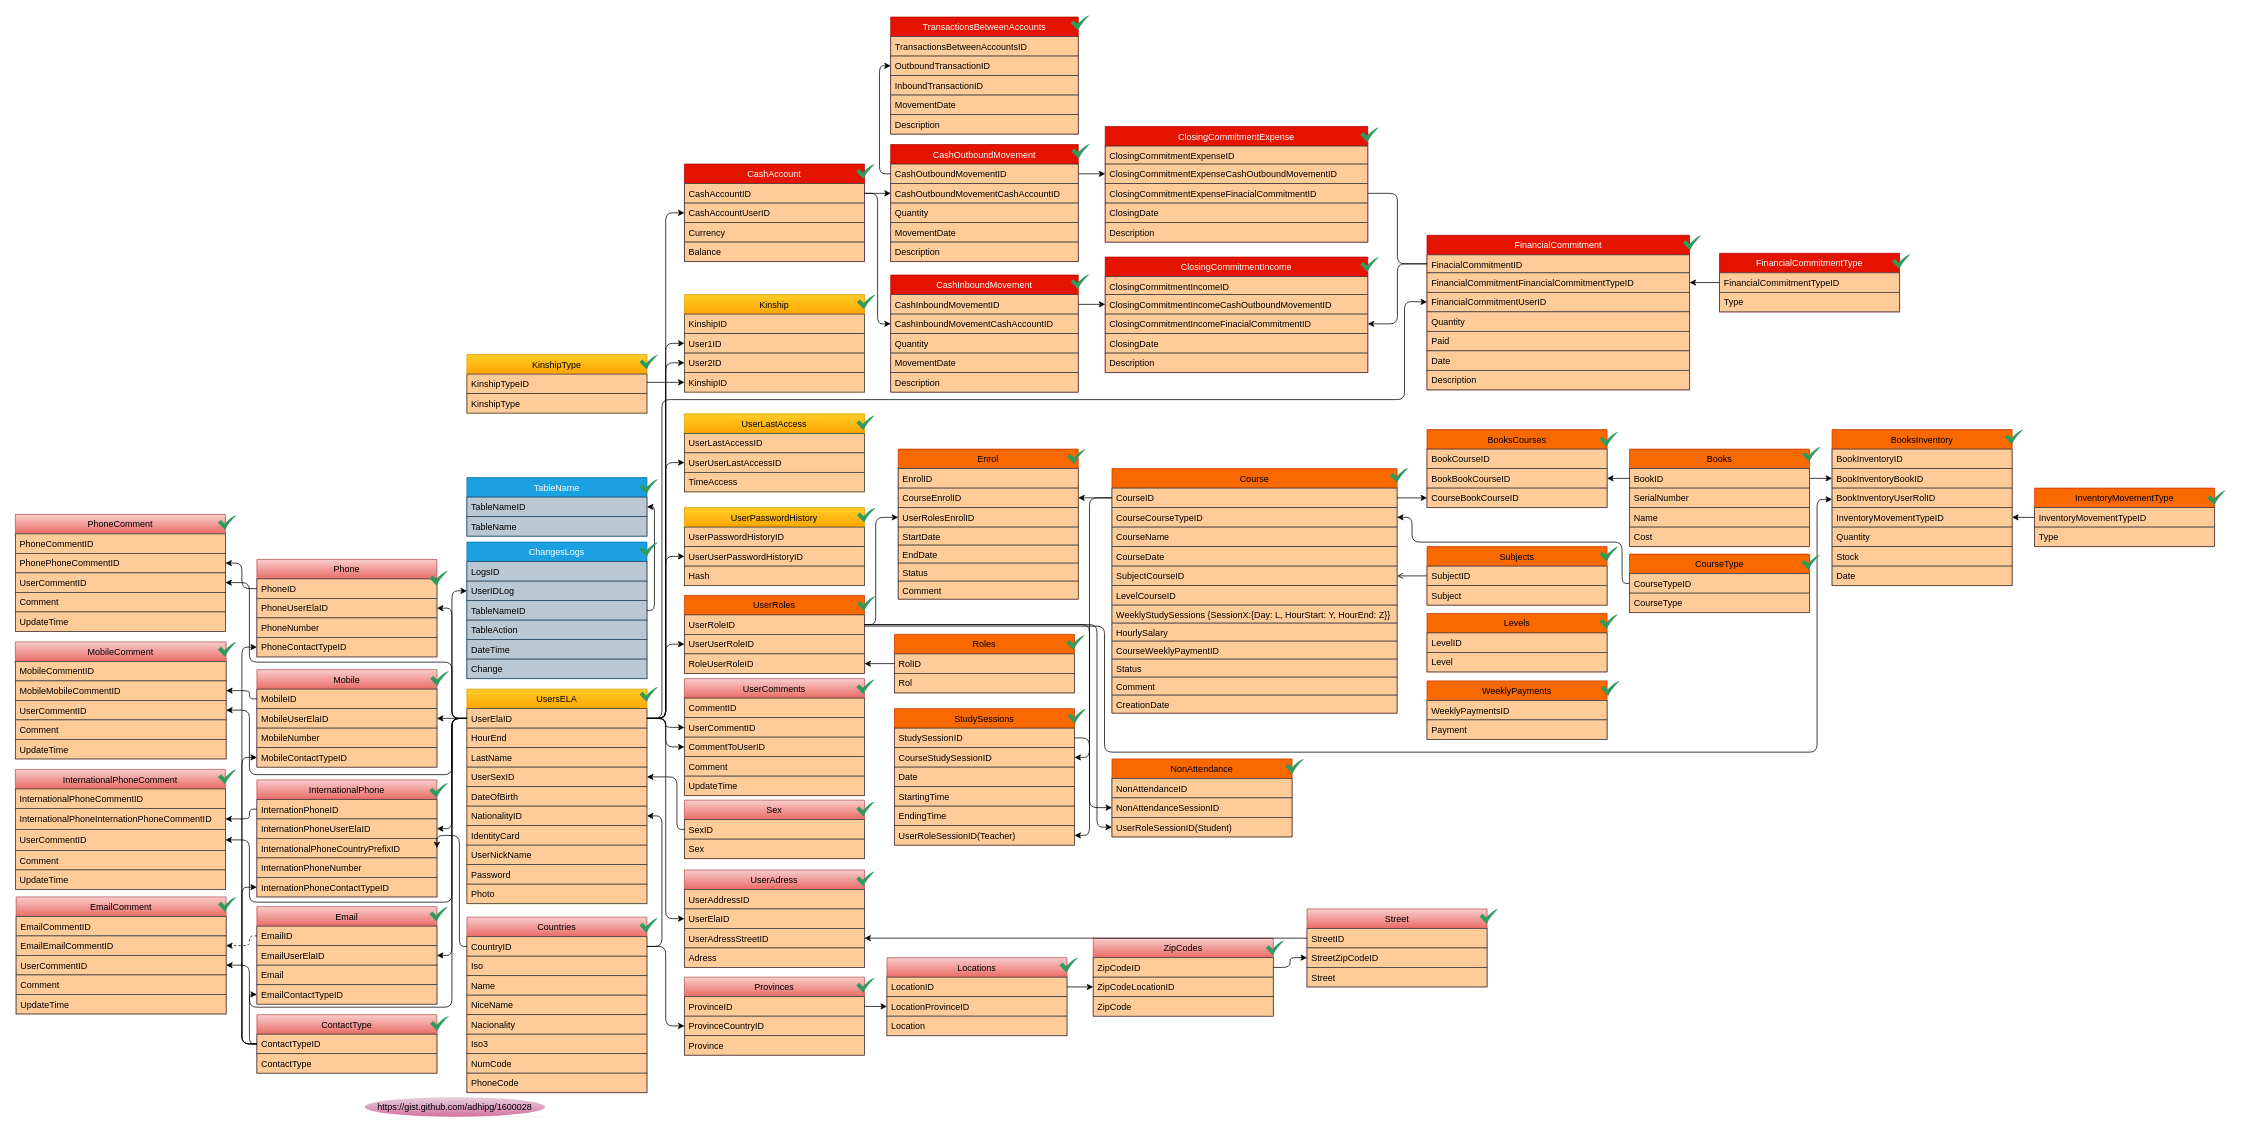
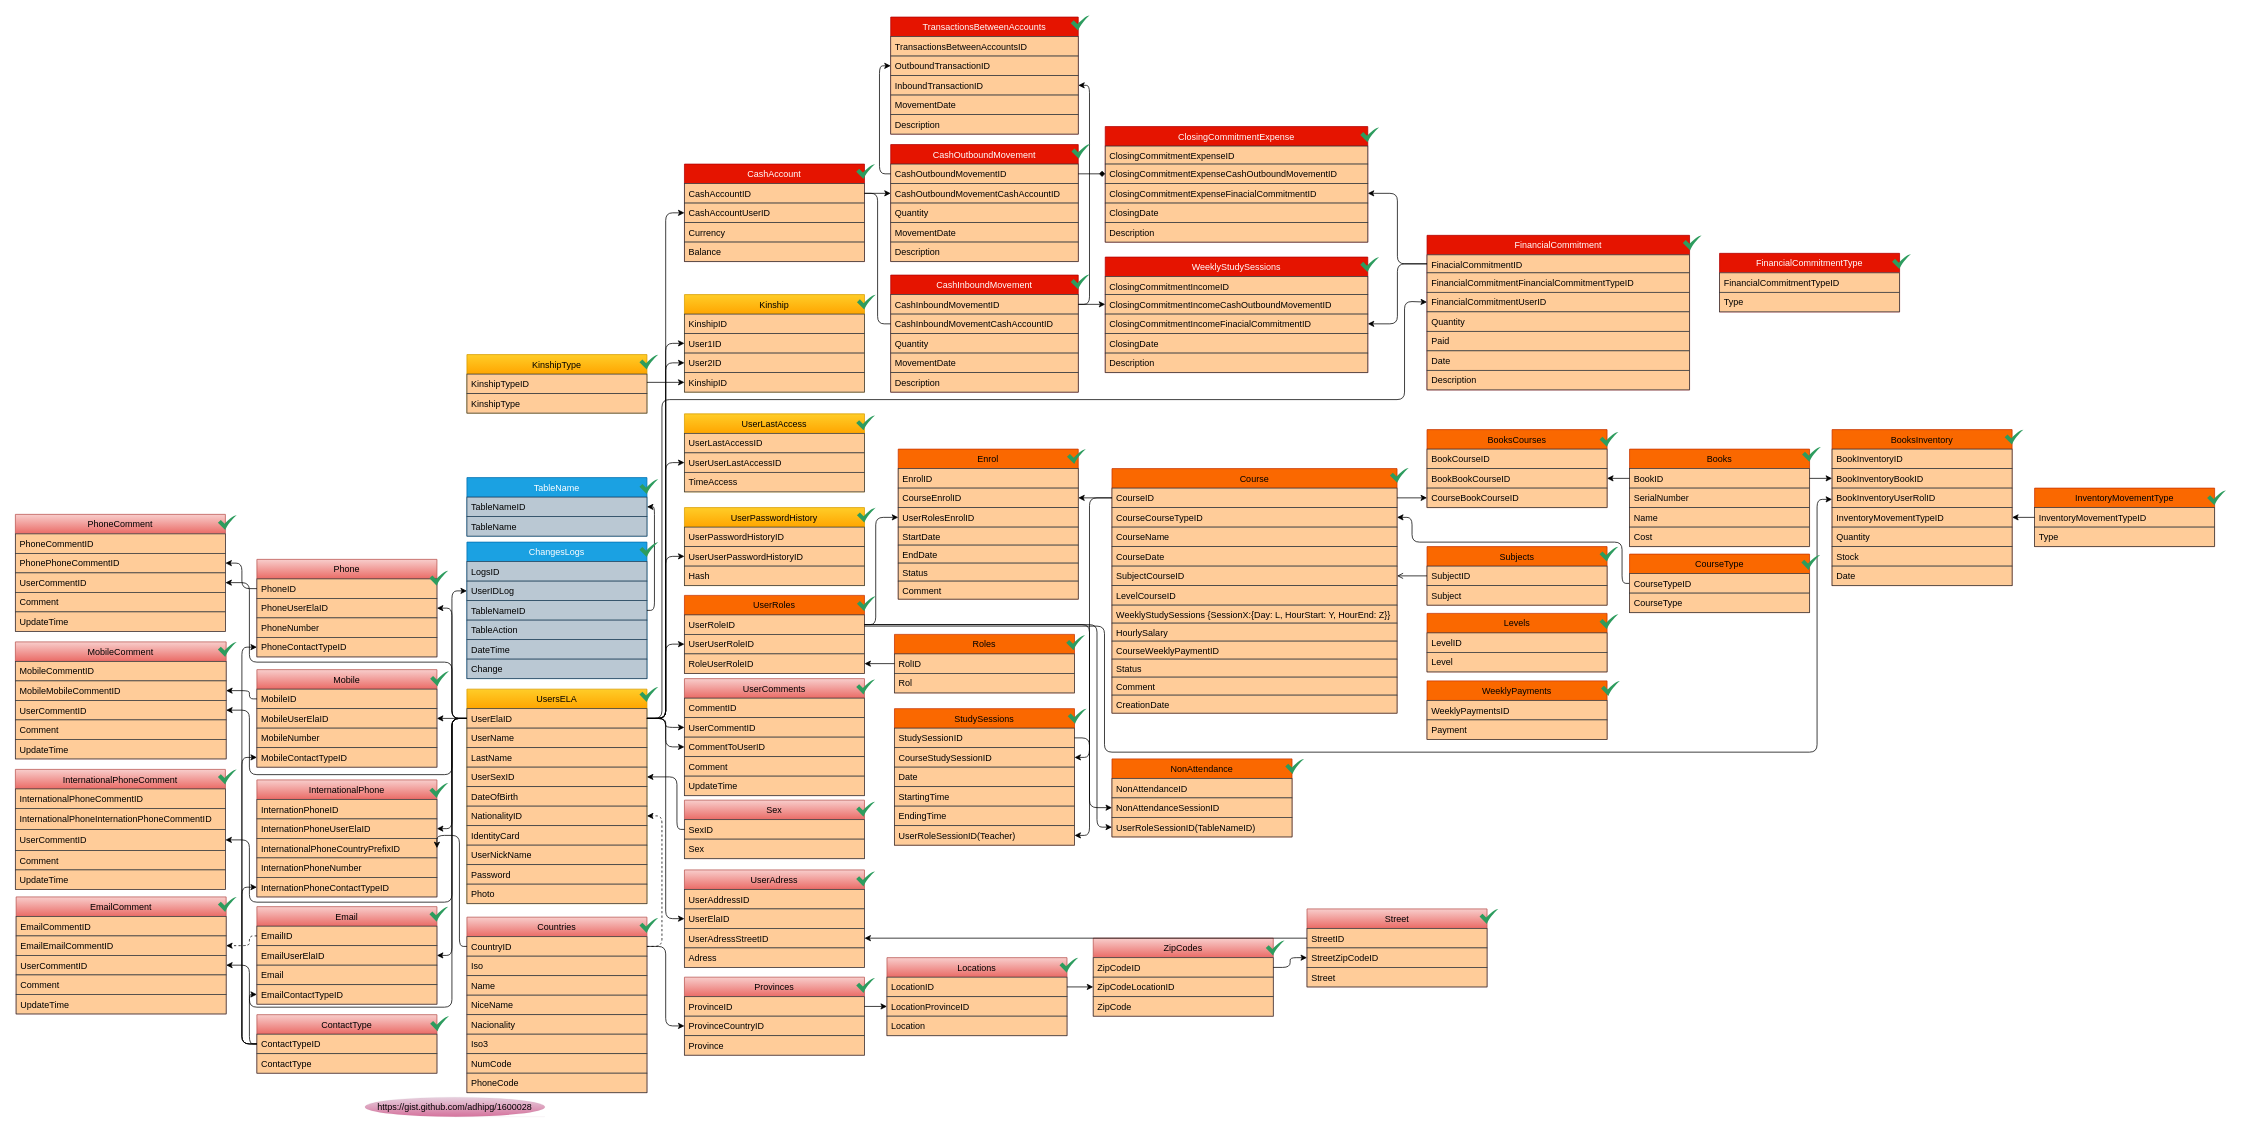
edge "CashOutboundMovementID" -> "ClosingCommitmentExpenseCashOutboundMovementID": arrowhead classic -> diamond
edge "CashInboundMovementID" -> "InboundTransactionID": added
edge "ClosingCommitmentExpenseFinacialCommitmentID" -- "FinacialCommitmentID": arrowhead none -> classic
node "ClosingCommitmentIncome": label "ClosingCommitmentIncome" -> "WeeklyStudySessions"
edge "FinancialCommitmentTypeID" -> "FinancialCommitmentFinancialCommitmentTypeID": removed
edge "CashAccountID" -> "CashInboundMovementCashAccountID": arrowhead classic -> none
node "HourEnd": label "HourEnd" -> "UserName"
edge "InternationPhoneID" -> "InternationalPhoneInternationPhoneCommentID": removed
node "UserRoleSessionID(Student)": label "UserRoleSessionID(Student)" -> "UserRoleSessionID(TableNameID)"
edge "CountryID" -> "NationalityID": style solid -> dashed
